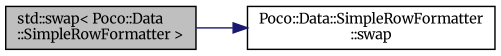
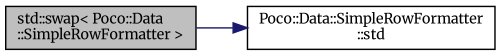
node "Poco::Data::SimpleRowFormatter ::swap": label "Poco::Data::SimpleRowFormatter ::swap" -> "Poco::Data::SimpleRowFormatter ::std"
